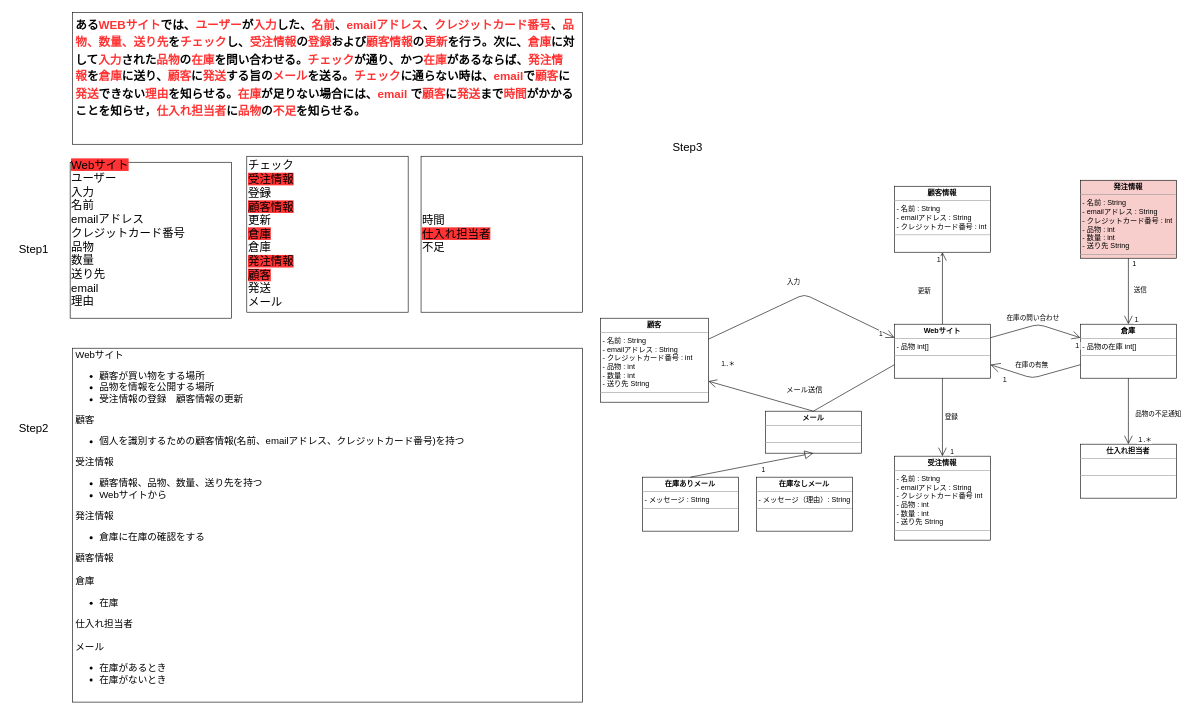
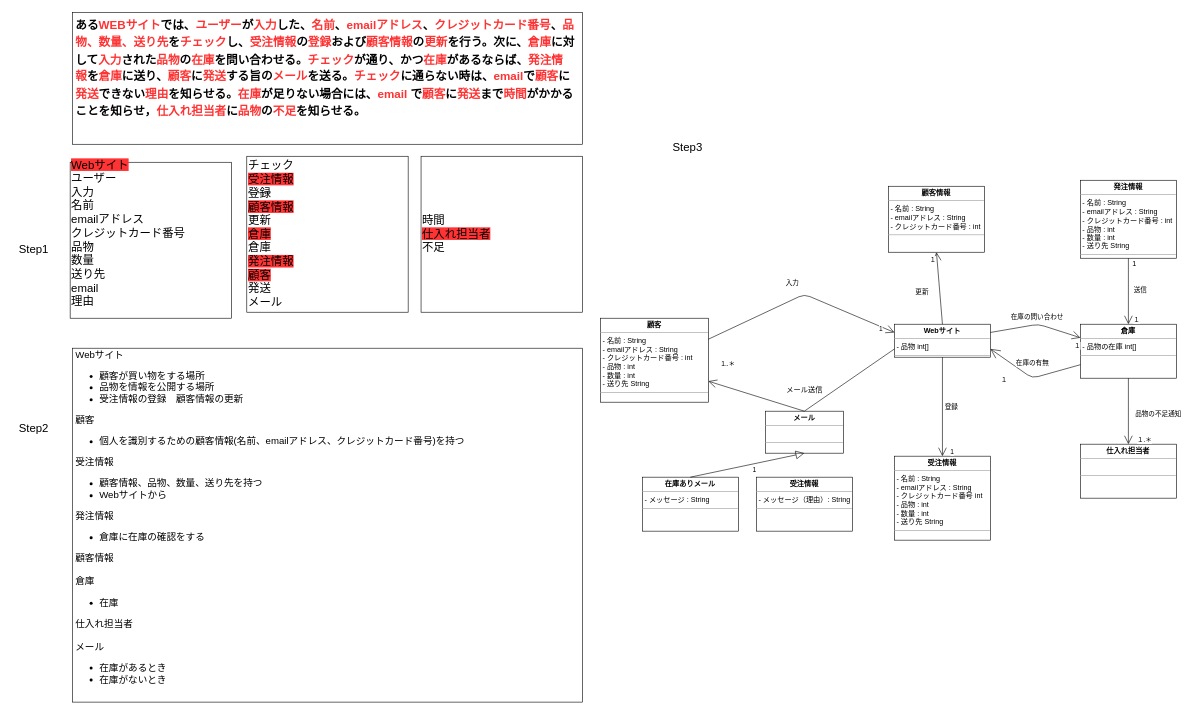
node "顧客情報 - 名前 : String - emailアドレス : String - クレジットカード番号 : int": moved (942, 219) -> (936, 219)
node "発注情報 - 名前 : String - emailアドレス : String - クレジットカード番号 : int - 品物 : int - 数量 : int - 送り先 String": fillcolor #f8cecc -> #ffffff
node "Webサイト - 品物 int[]": size 96x54 -> 96x33
node "メール": size 96x42 -> 78x42
node "在庫なしメール - メッセージ（理由）: String": label "在庫なしメール - メッセージ（理由）: String" -> "受注情報 - メッセージ（理由）: String"
